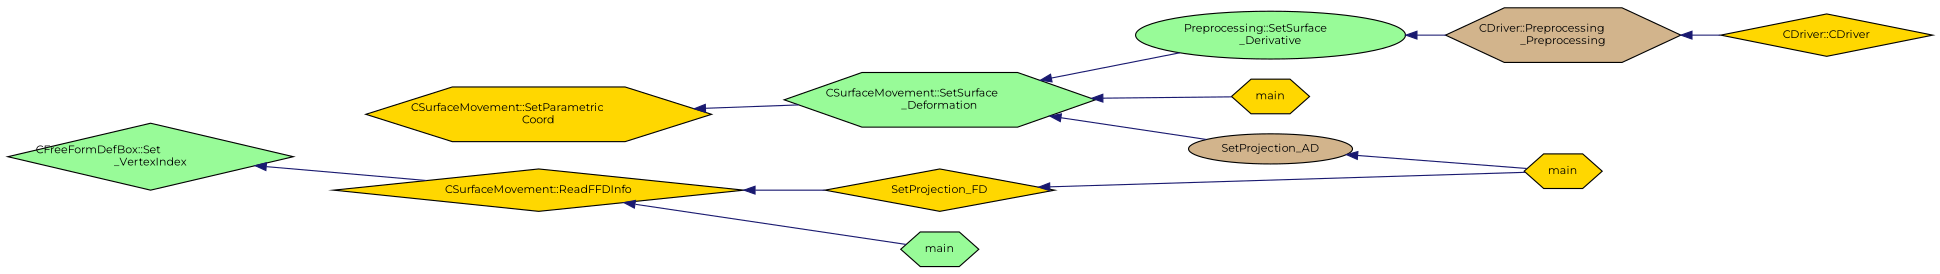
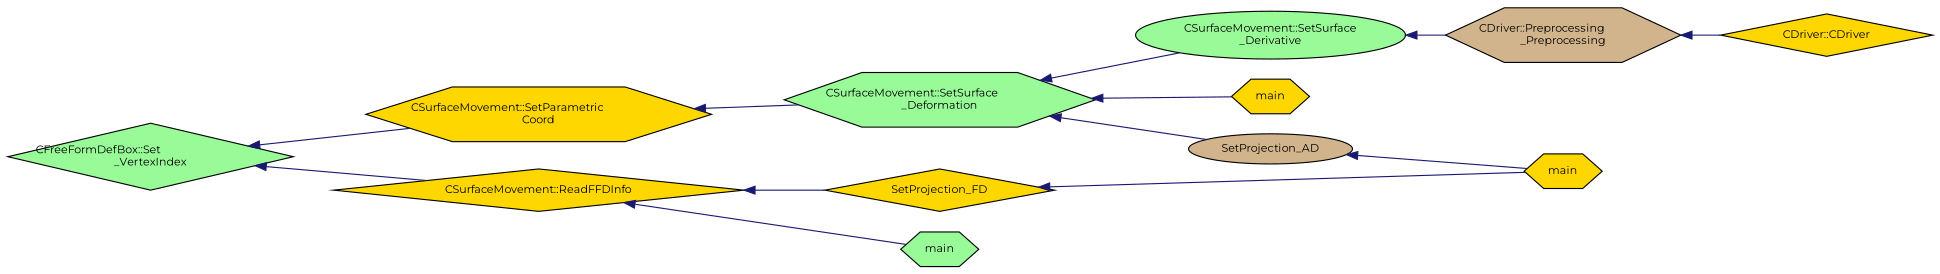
node "Preprocessing::SetSurface _Derivative": label "Preprocessing::SetSurface _Derivative" -> "CSurfaceMovement::SetSurface _Derivative"
edge "CSurfaceMovement::SetParametric Coord" -> "CFreeFormDefBox::Set _VertexIndex": added
